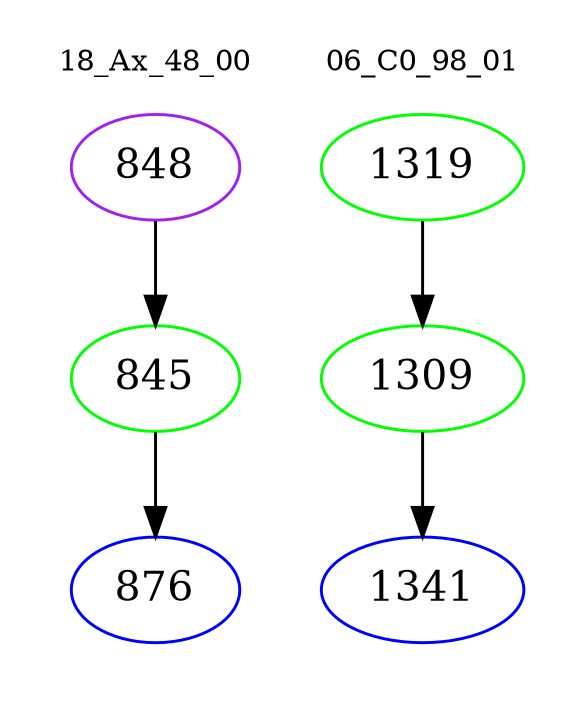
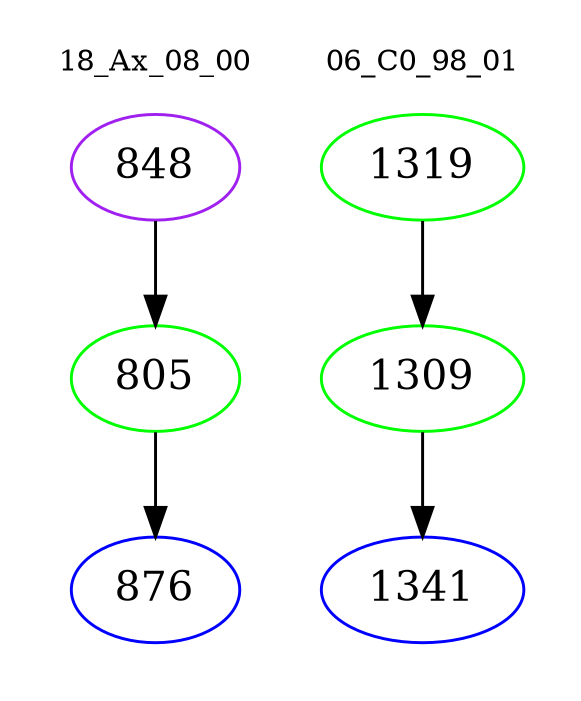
cluster "18_Ax_48_00": label "18_Ax_48_00" -> "18_Ax_08_00"
node "845": label "845" -> "805"
